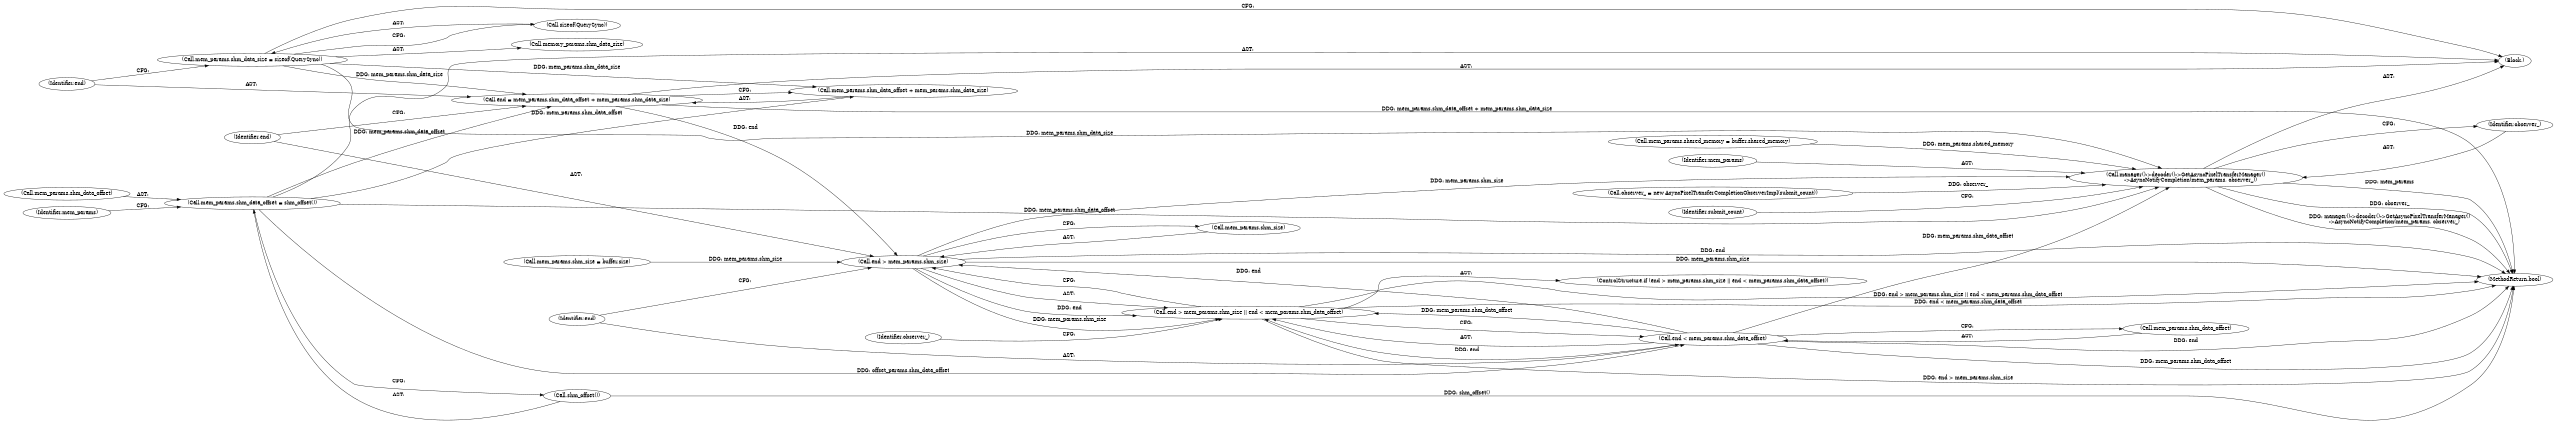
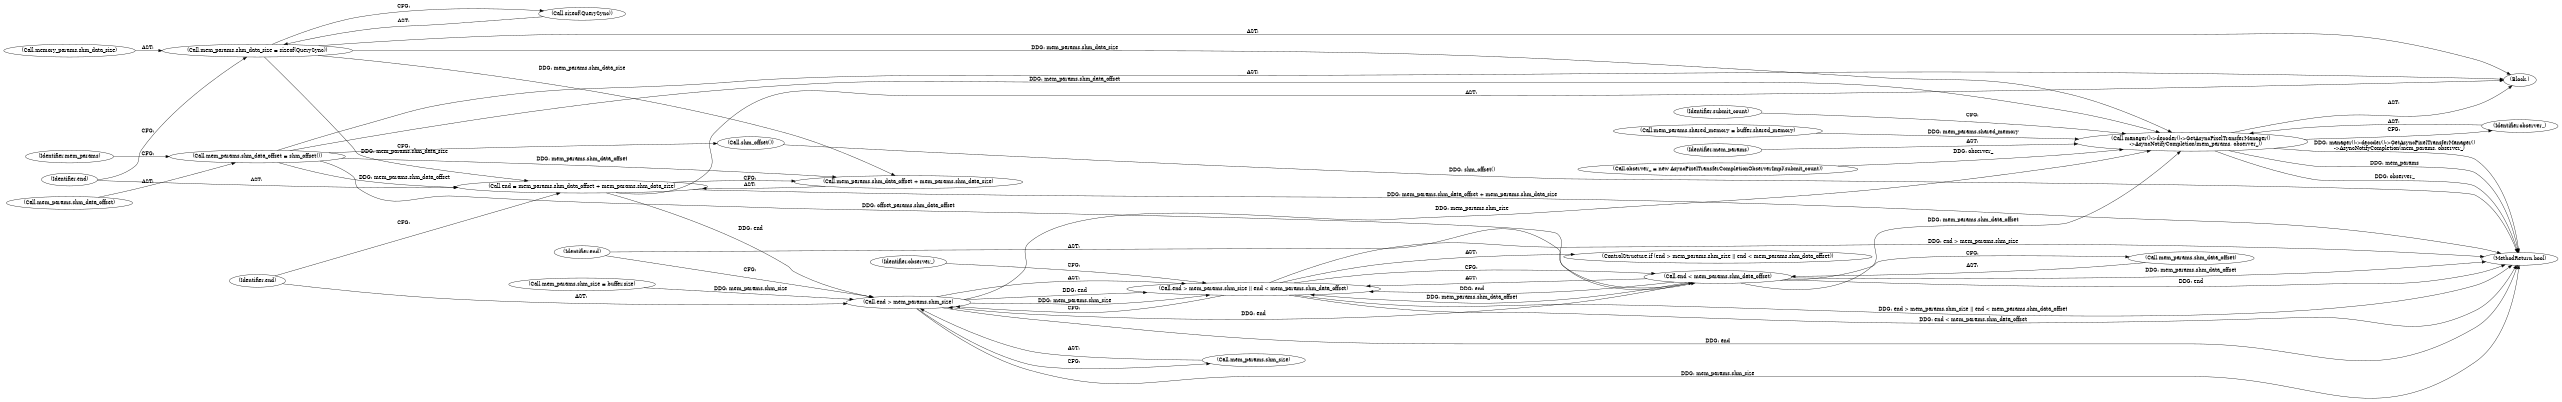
edge "(Call,mem_params.shm_data_size = sizeof(QuerySync))" -> "(Block,)": label "CFG: " -> "AST: "
edge "(Call,mem_params.shm_data_size = sizeof(QuerySync))" -> "(Call,memory_params.shm_data_size)": reversed
edge "(Call,shm_offset())" -> "(Call,mem_params.shm_data_offset = shm_offset())": removed, label "AST:"
